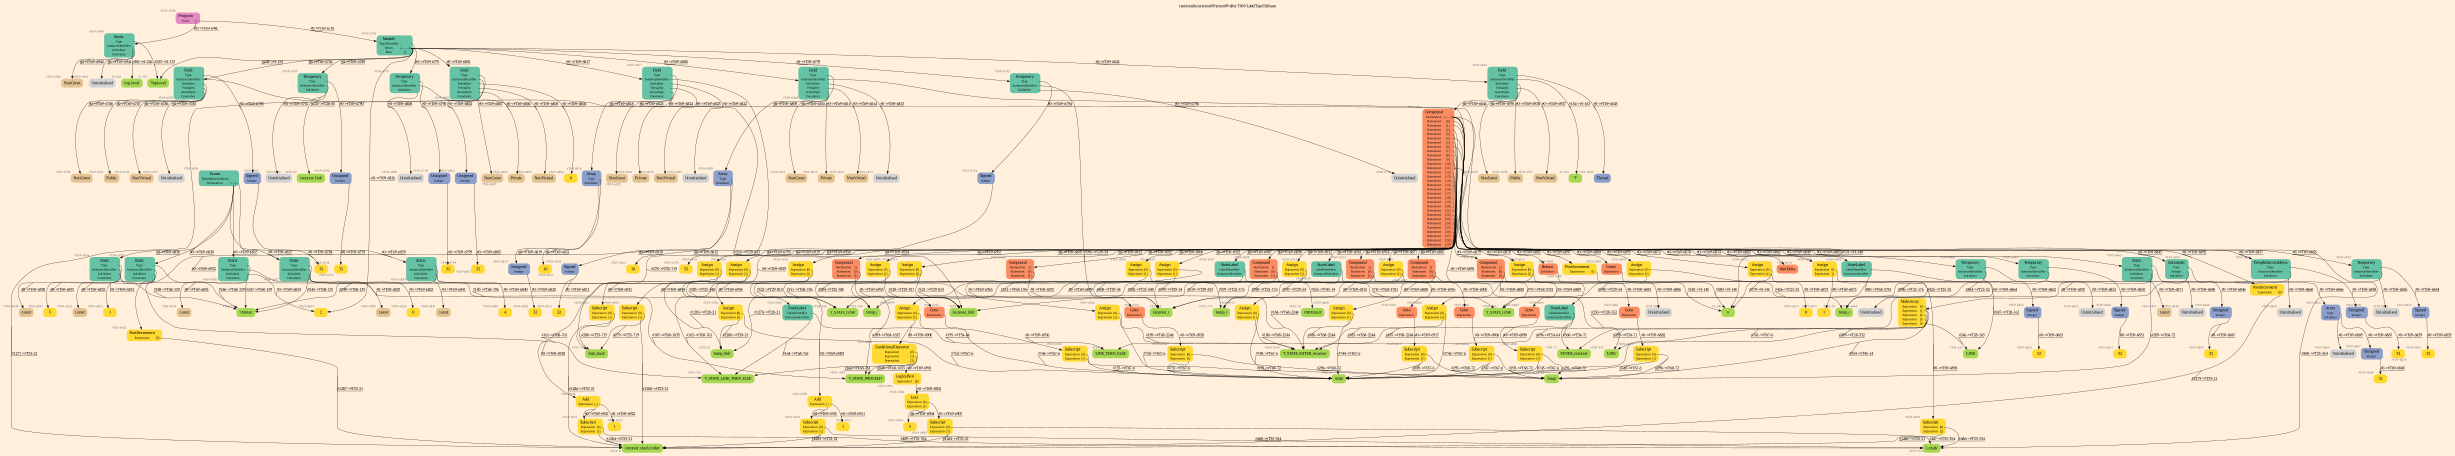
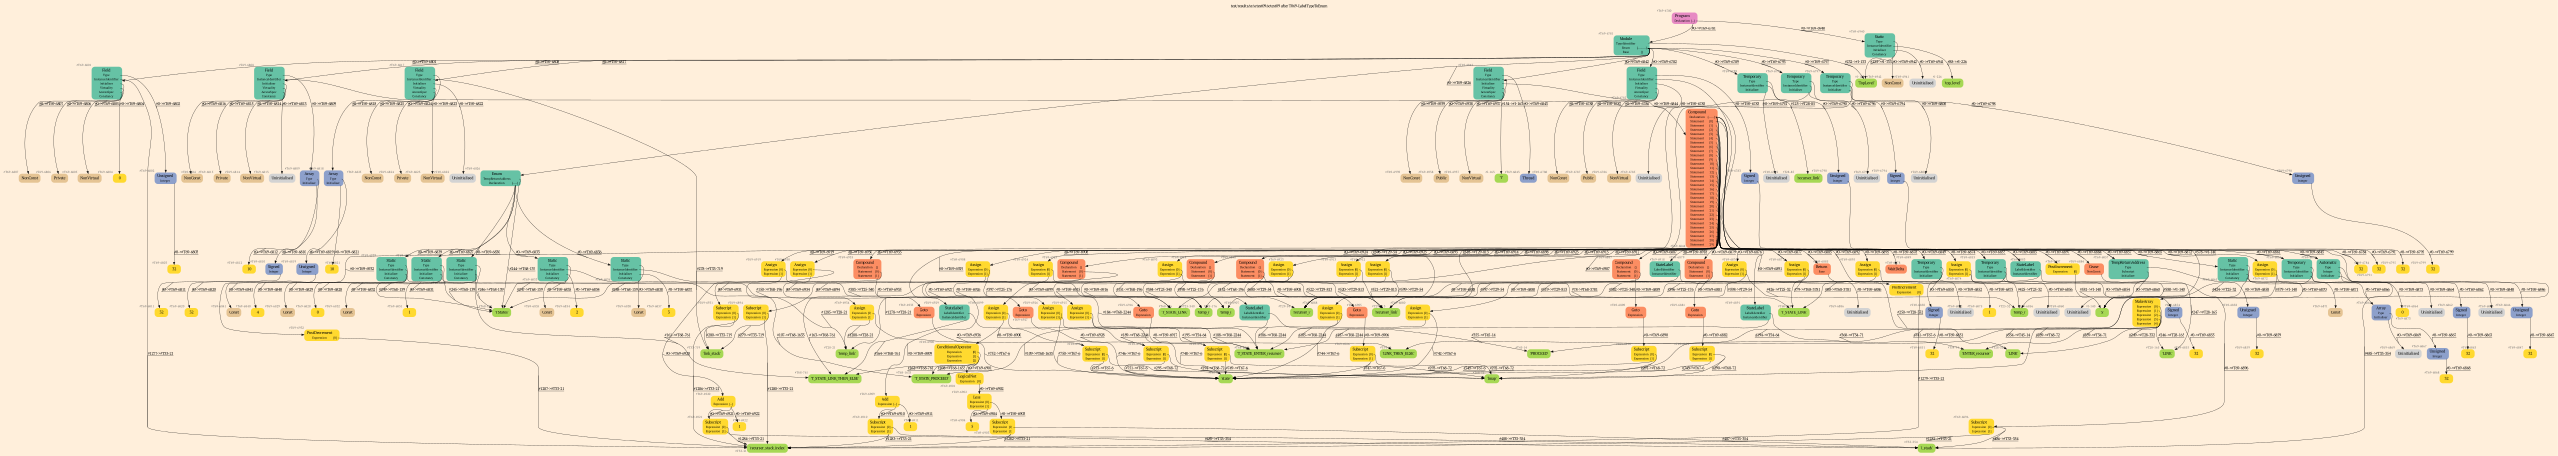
node "Program": text "Static" -> "Declaration"
edge "Module" -> "2": now "Module" -> "Enum"
edge "Enum" -> "'TStates'": added, label "#244->#T68-139"
node "Return": text "Initialiser" -> "Base"
node "Cease": text "Expression" -> "NonConst"
node "TempReturnAddress": text "InstanceIdentifier" -> "Subscript"
edge "MakeArray" -> "'lmap'": now "MakeArray" -> "'PROCEED'"
